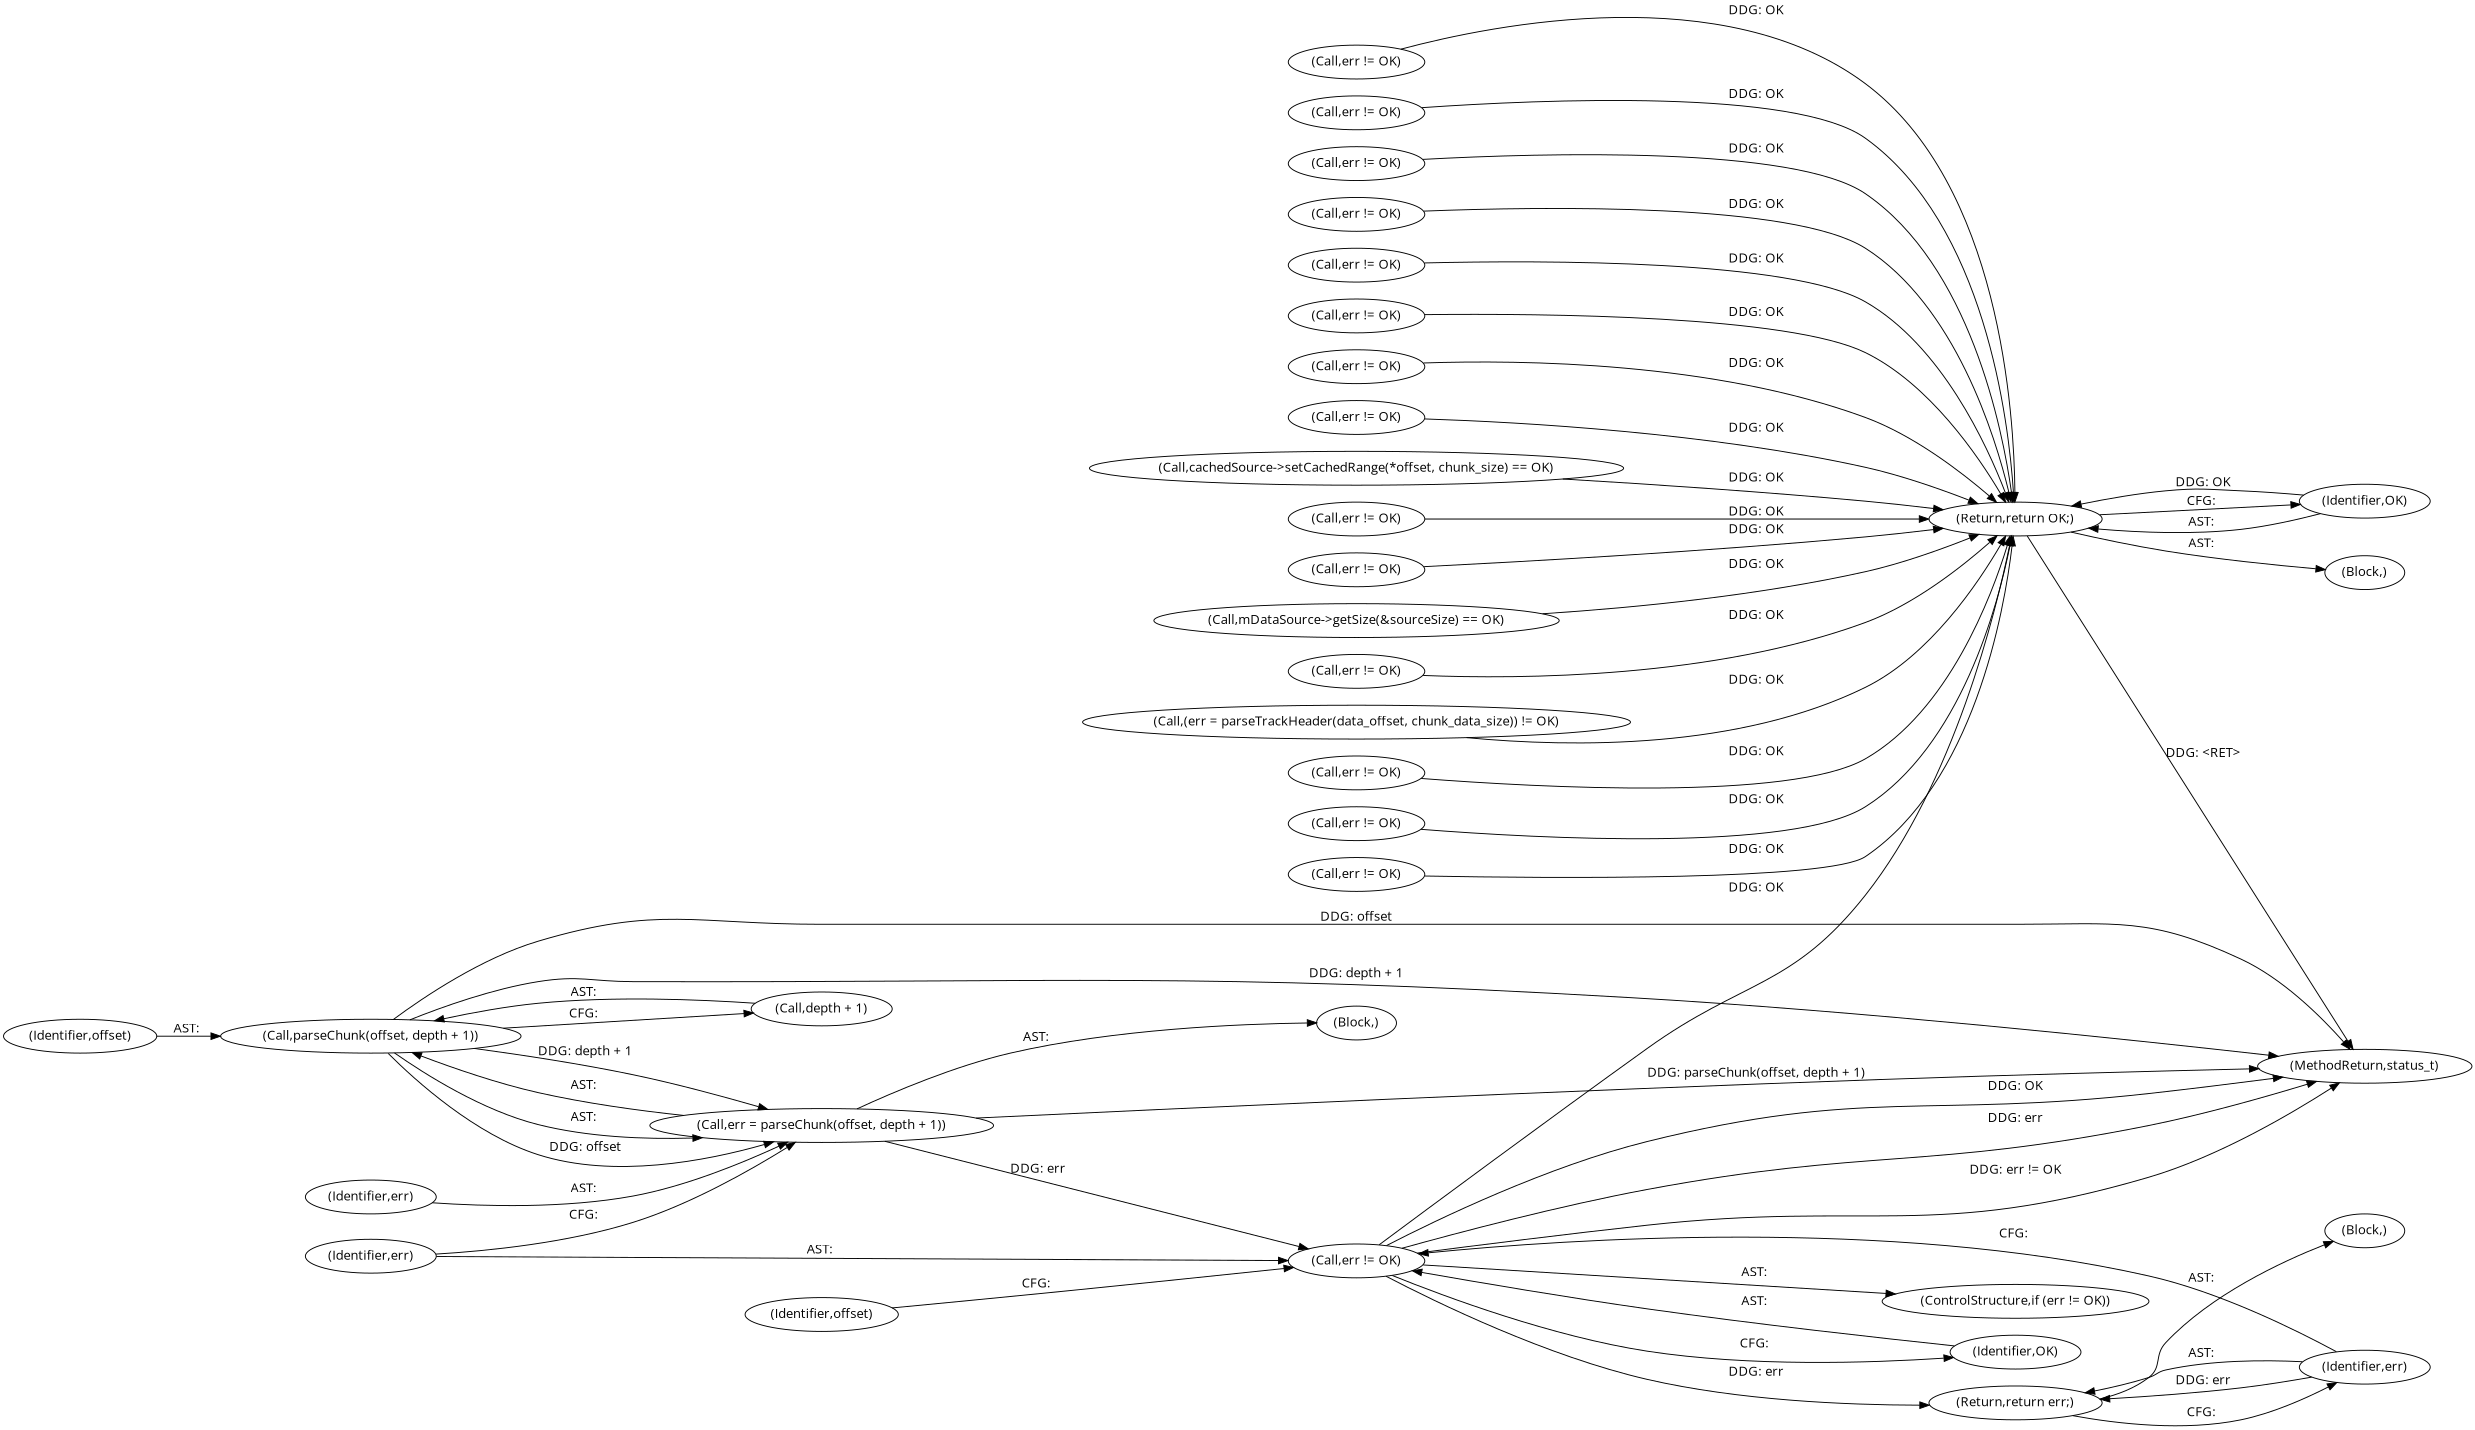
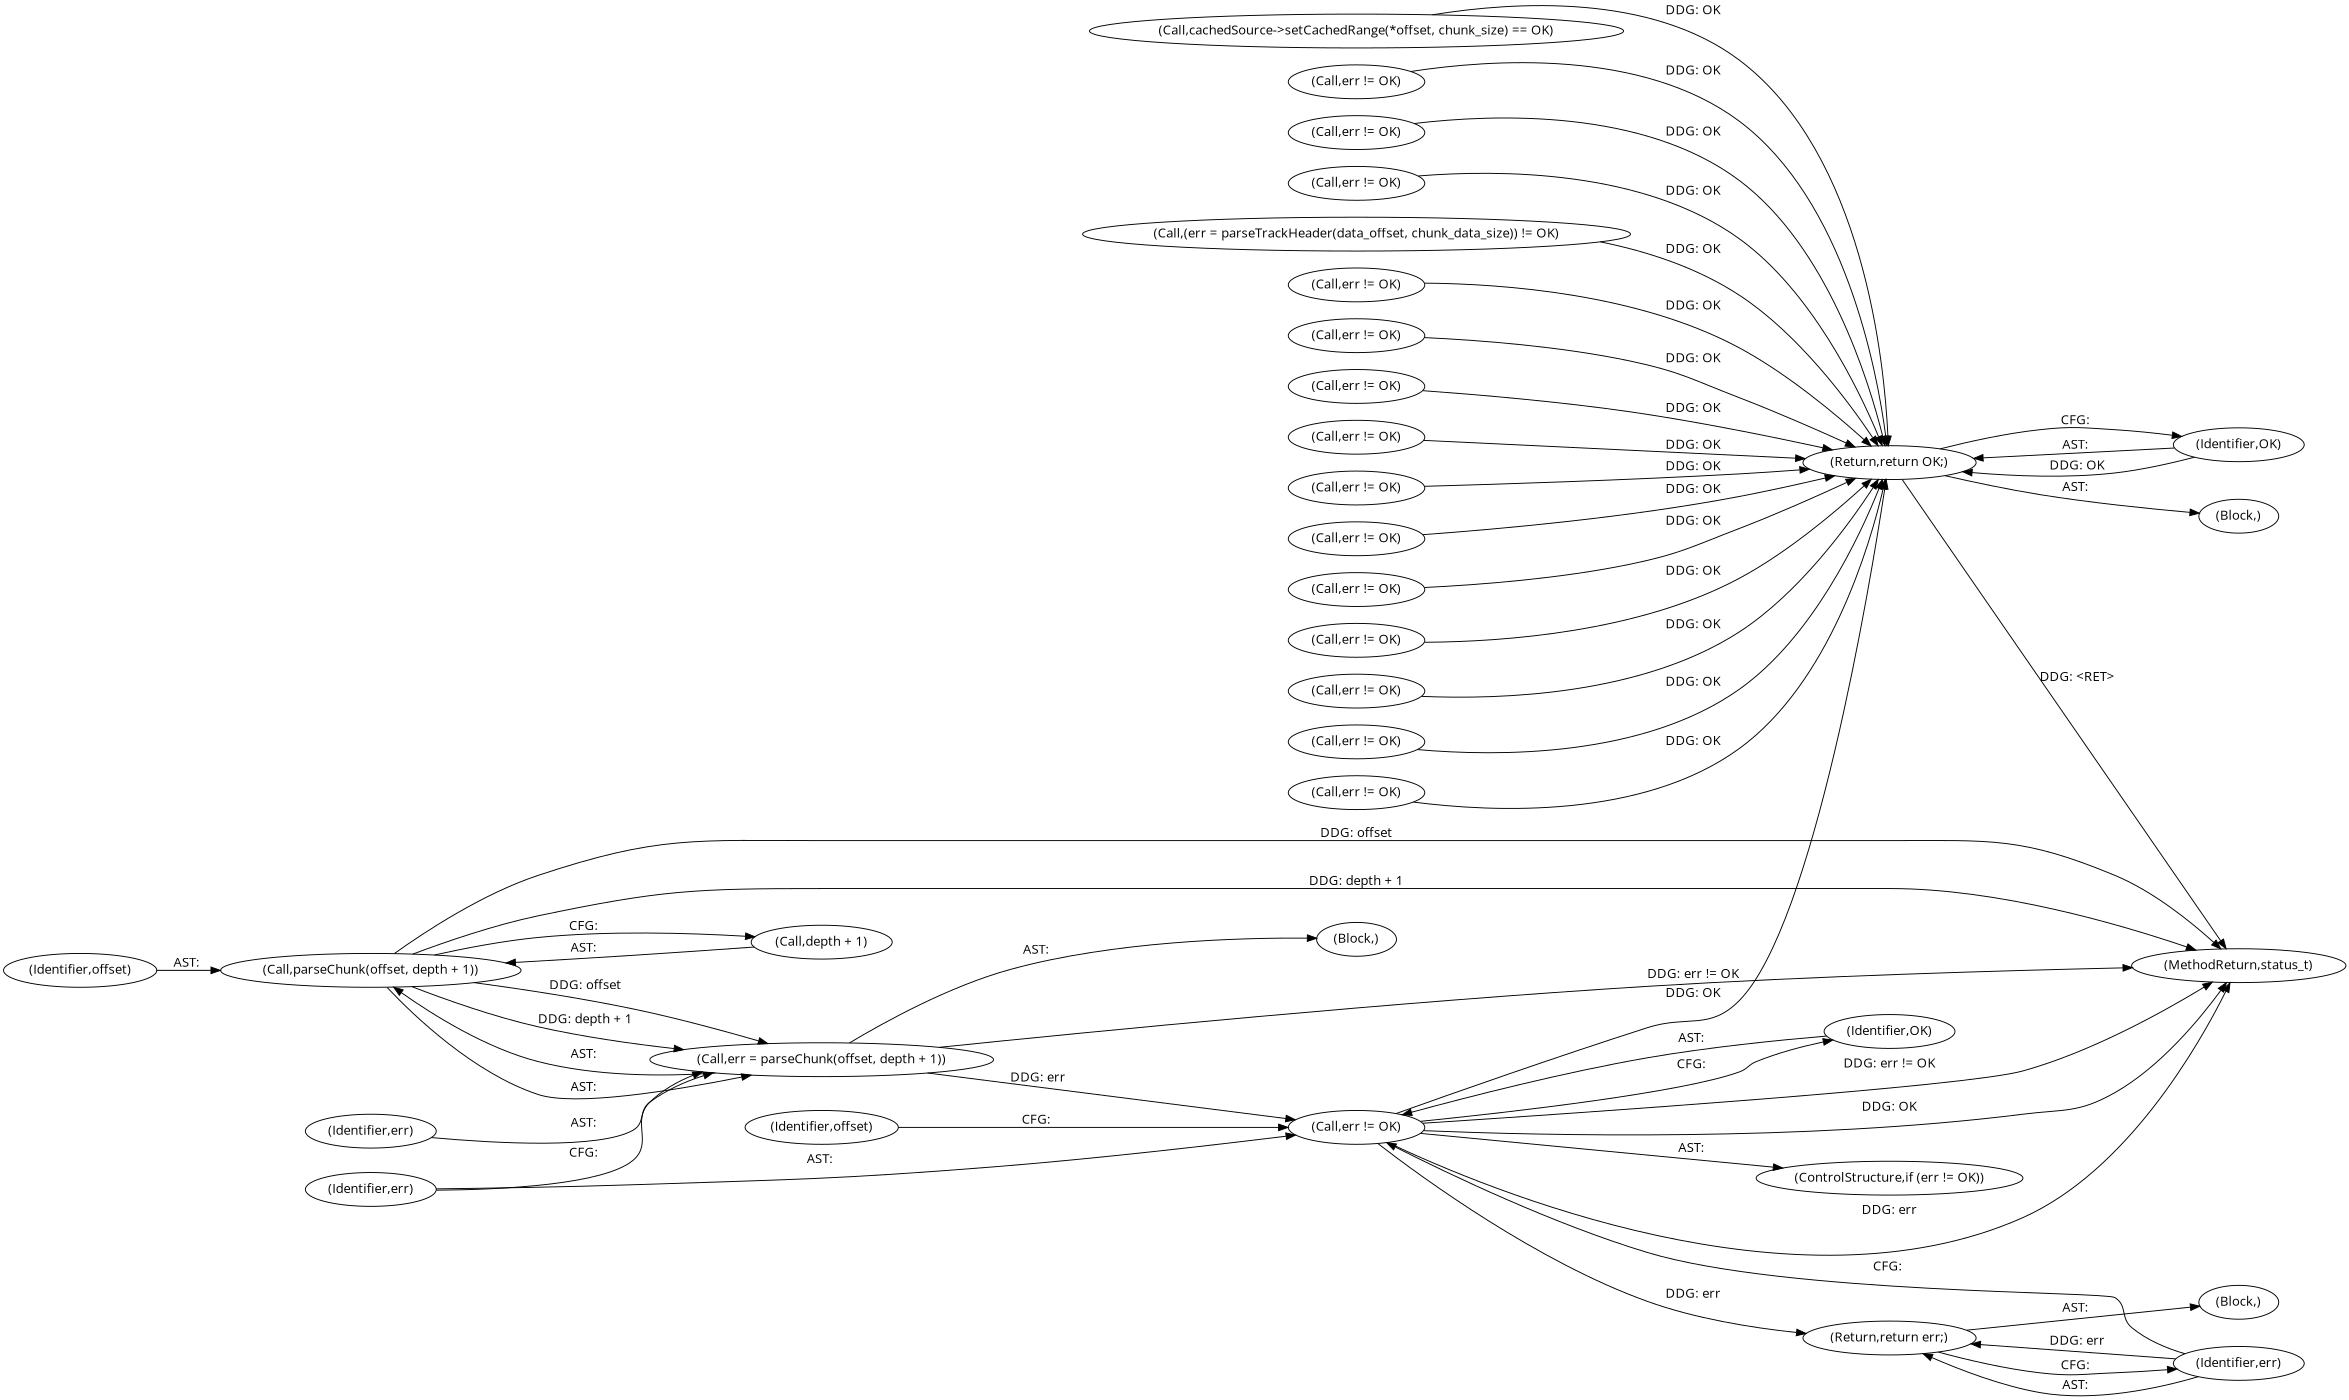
node "(Call,mDataSource->getSize(&sourceSize) == OK)": removed
edge "(Call,err = parseChunk(offset, depth + 1))" -> "(MethodReturn,status_t)": label "DDG: parseChunk(offset, depth + 1)" -> "DDG: err != OK"
